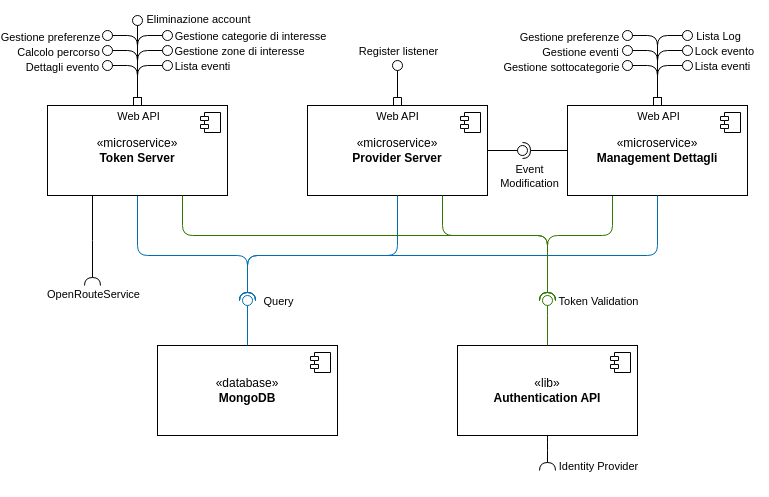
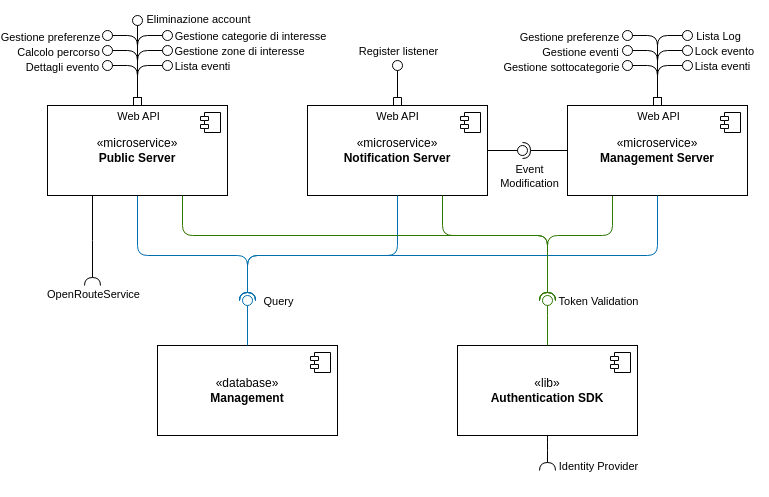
node "«microservice» Token Server": label "«microservice» Token Server" -> "«microservice» Public Server"
node "«microservice» Provider Server": label "«microservice» Provider Server" -> "«microservice» Notification Server"
node "«microservice» Management Dettagli": label "«microservice» Management Dettagli" -> "«microservice» Management Server"
node "«database» MongoDB": label "«database» MongoDB" -> "«database» Management"
node "«lib» Authentication API": label "«lib» Authentication API" -> "«lib» Authentication SDK"
